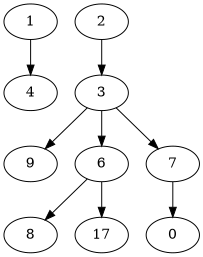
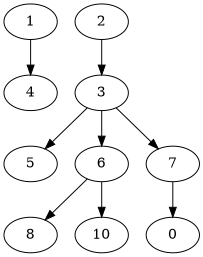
node "9": label "9" -> "5"
node "17": label "17" -> "10"
